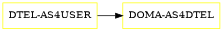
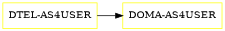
node "DOMA-AS4DTEL": label "DOMA-AS4DTEL" -> "DOMA-AS4USER"
